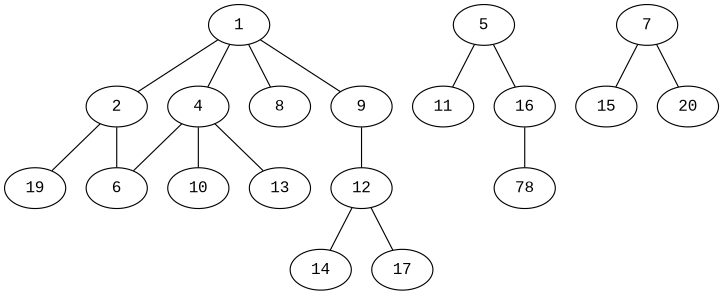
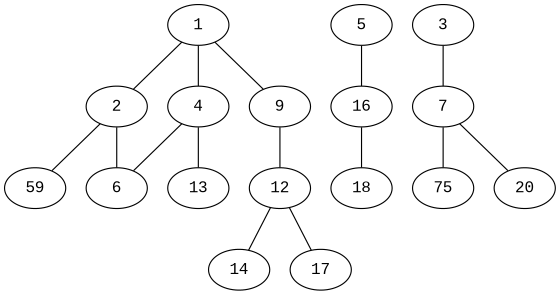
node "3": added
node "8": removed
node "11": removed
node "15": label "15" -> "75"
node "19": label "19" -> "59"
node "10": removed
node "78": label "78" -> "18"
